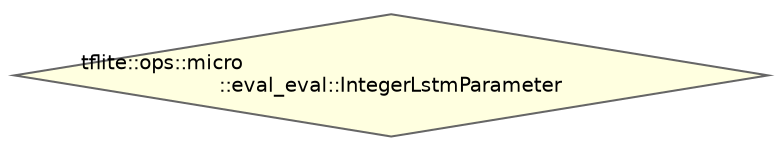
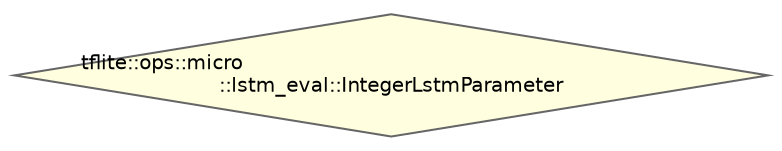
node "tflite::ops::micro ::eval_eval::IntegerLstmParameter": label "tflite::ops::micro ::eval_eval::IntegerLstmParameter" -> "tflite::ops::micro ::lstm_eval::IntegerLstmParameter"
